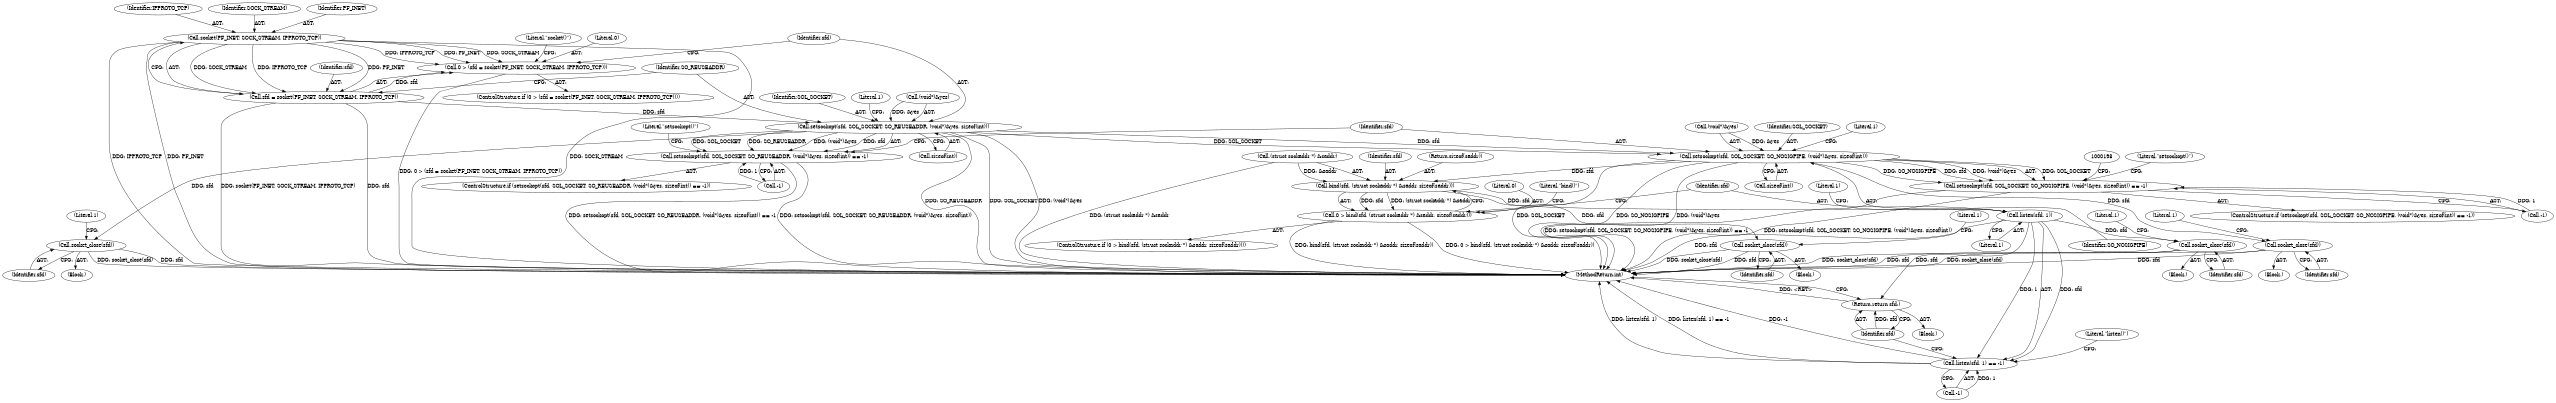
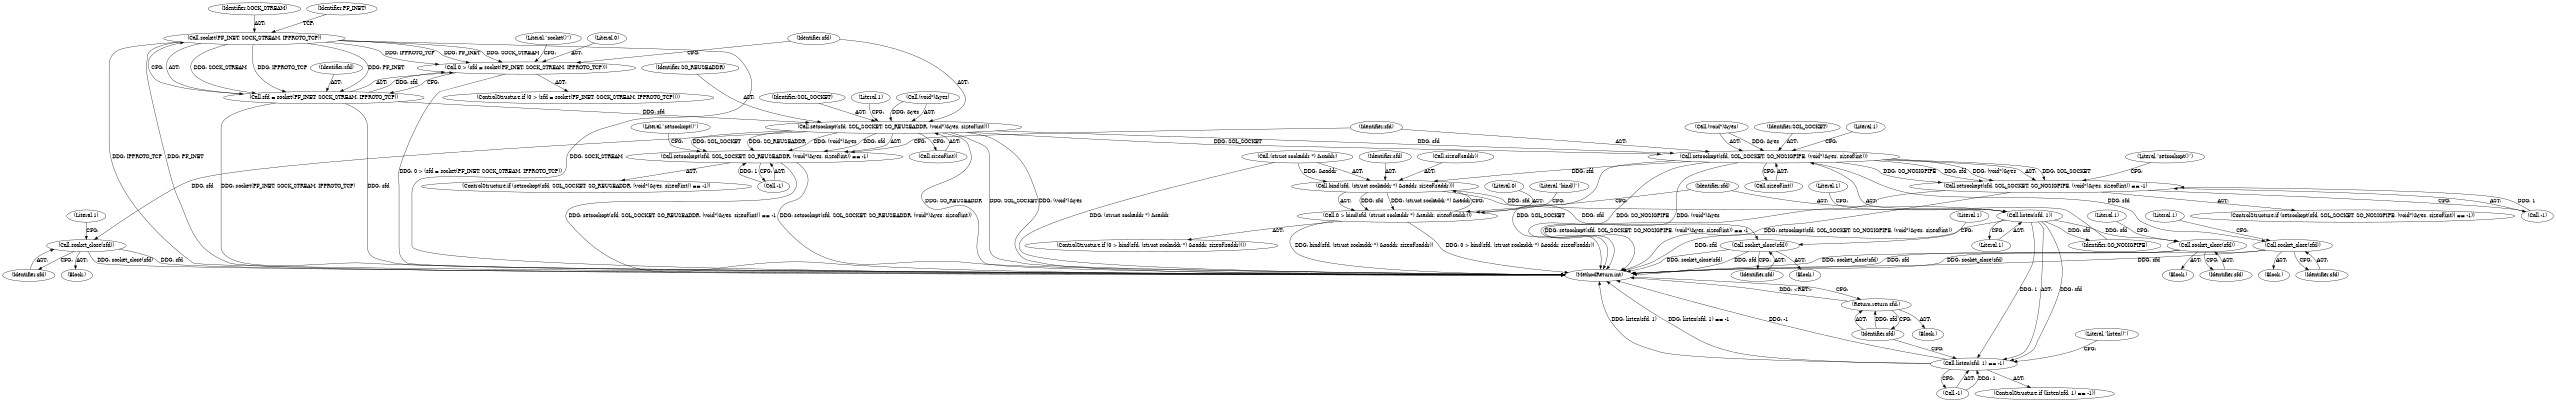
node "(Identifier,IPPROTO_TCP)": removed
edge "(Identifier,PF_INET)" -> "(Call,socket(PF_INET, SOCK_STREAM, IPPROTO_TCP))": label "AST: " -> "TCP: "
edge "(Identifier,SO_REUSEADDR)" -> "(Call,sfd = socket(PF_INET, SOCK_STREAM, IPPROTO_TCP))": now "(Call,0 > (sfd = socket(PF_INET, SOCK_STREAM, IPPROTO_TCP)))" -> "(Call,sfd = socket(PF_INET, SOCK_STREAM, IPPROTO_TCP))"
node "(Return,sizeof(saddr))": label "(Return,sizeof(saddr))" -> "(Call,sizeof(saddr))"
node "1000198": removed
edge "(Call,listen(sfd, 1))" -> "(Return,return sfd;)": now "(Call,listen(sfd, 1))" -> "(Identifier,SO_NOSIGPIPE)"
node "(ControlStructure,if (listen(sfd, 1) == -1))": added
